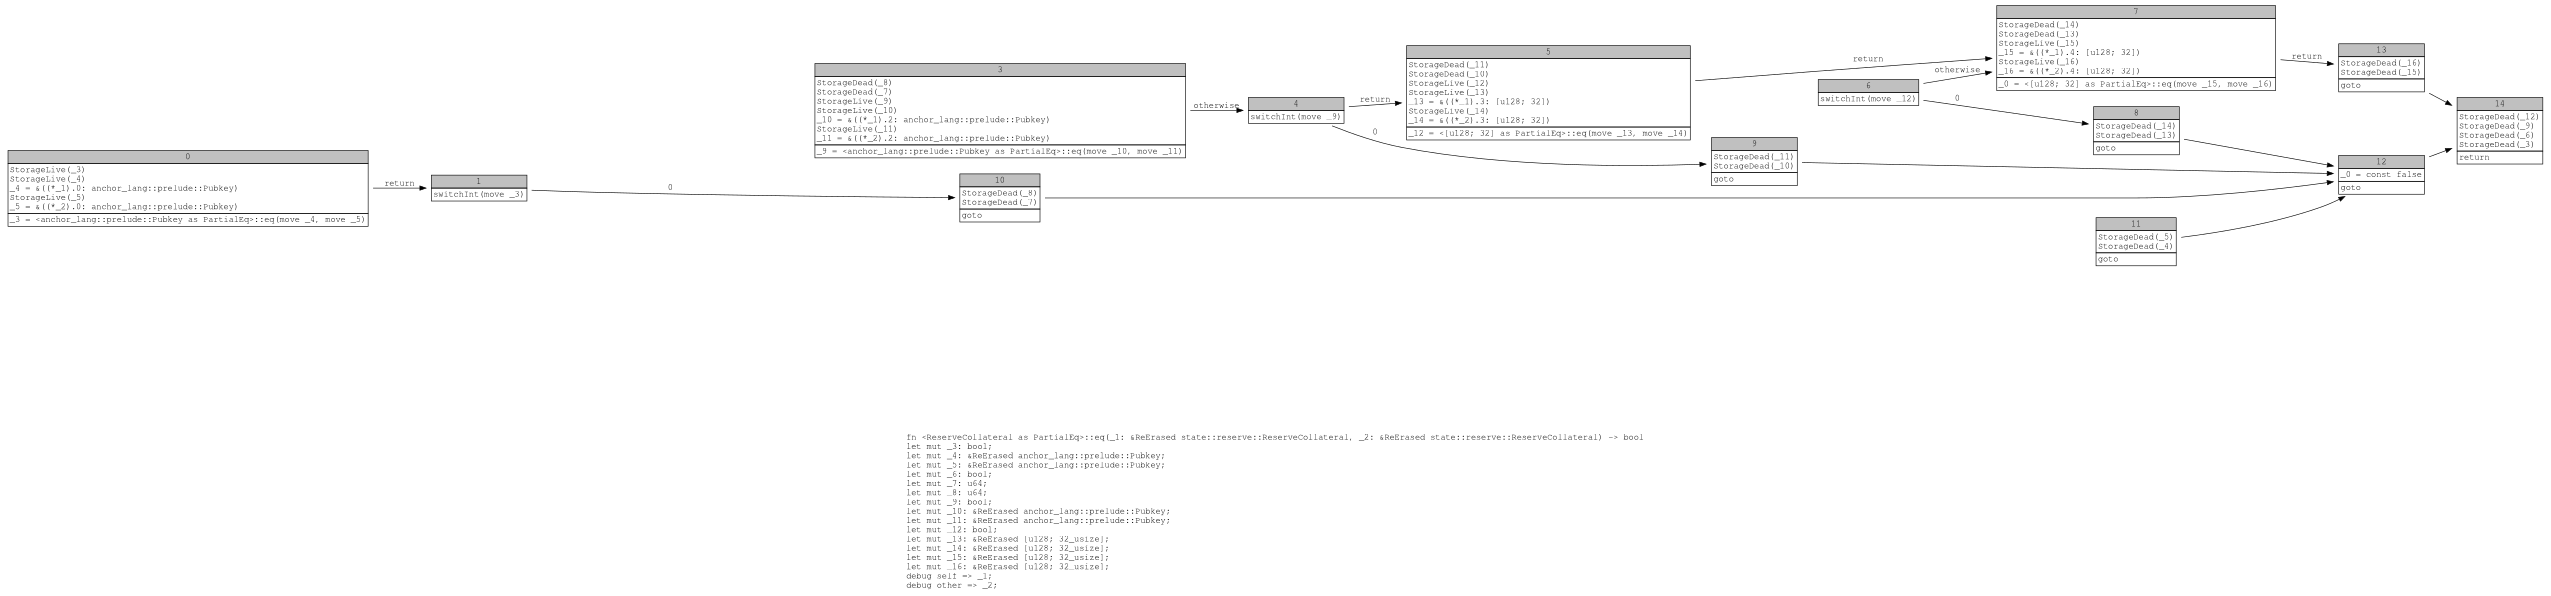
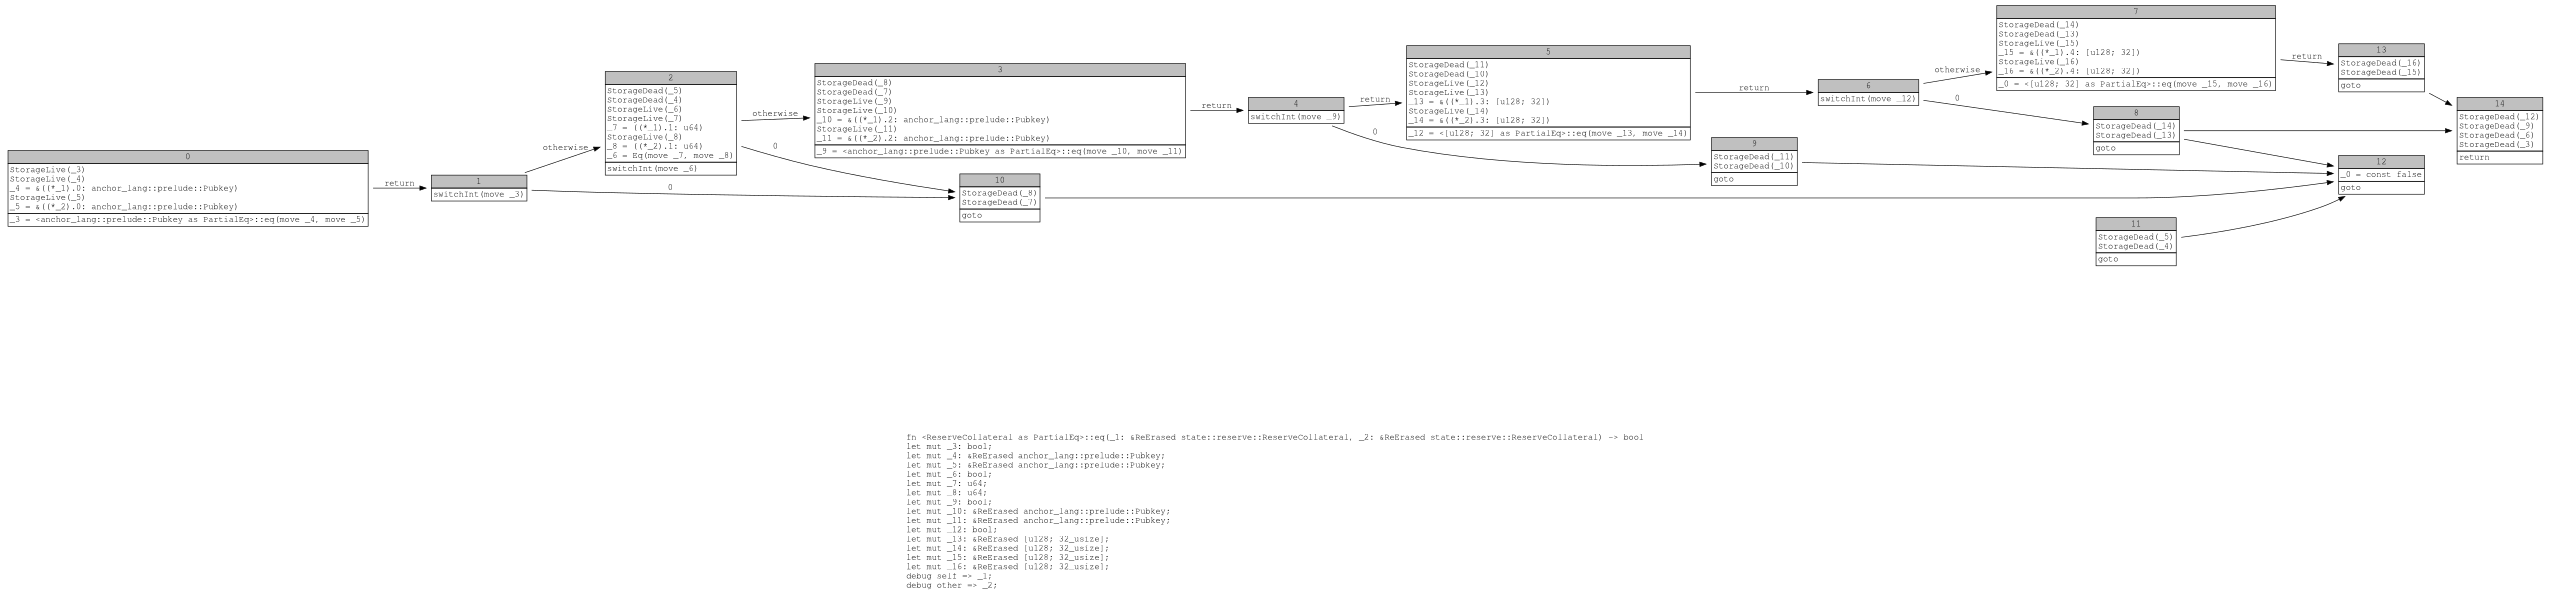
edge "5" -> "7": now "5" -> "6"
edge "3" -> "4": label "otherwise" -> "return"
node "2": added
edge "12" -> "14": now "8" -> "14"
